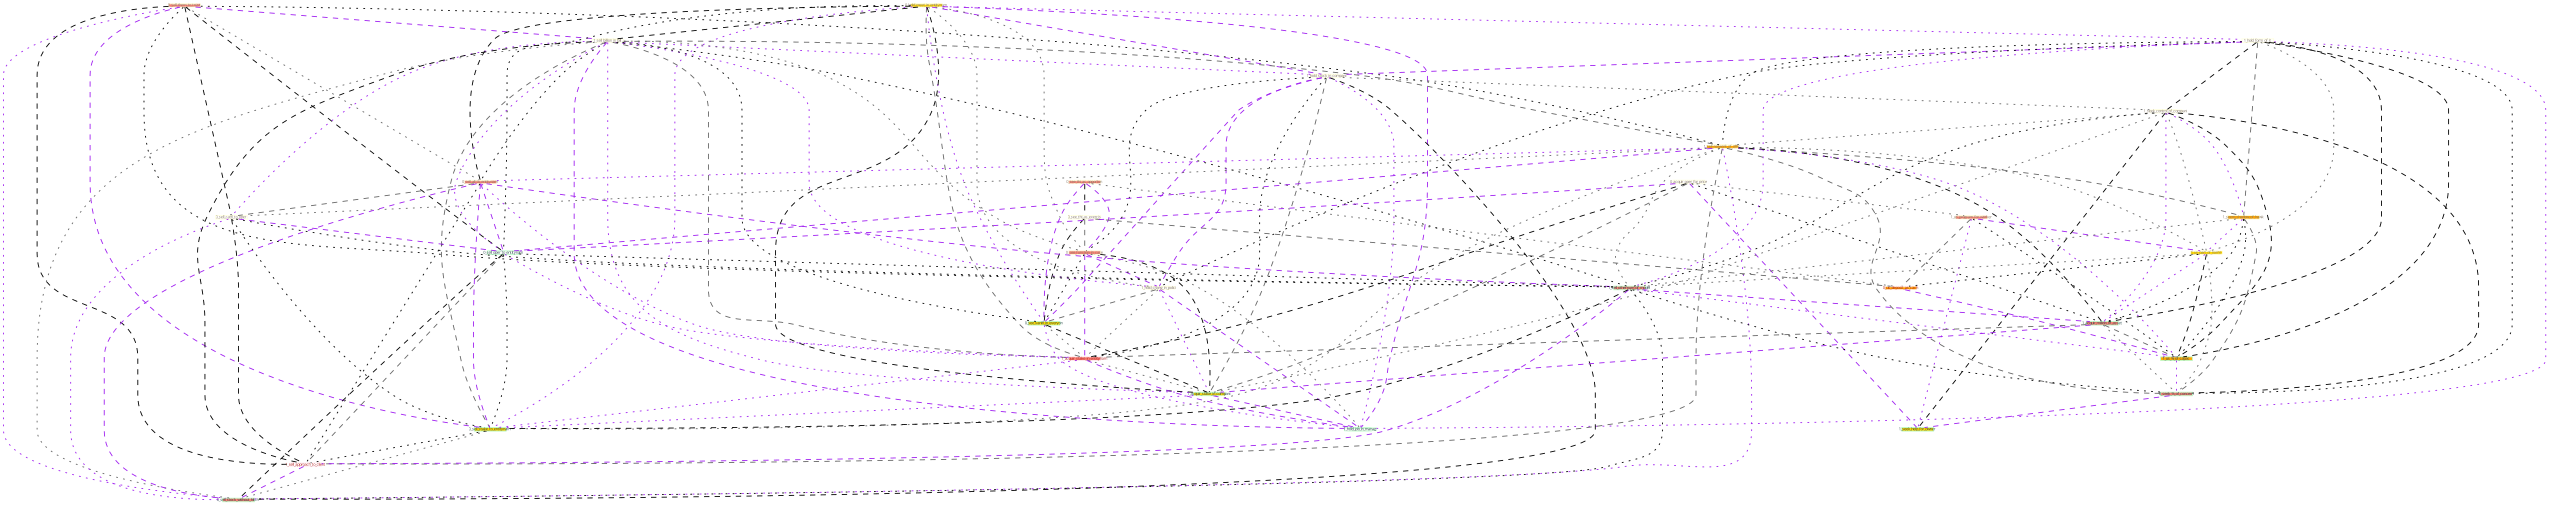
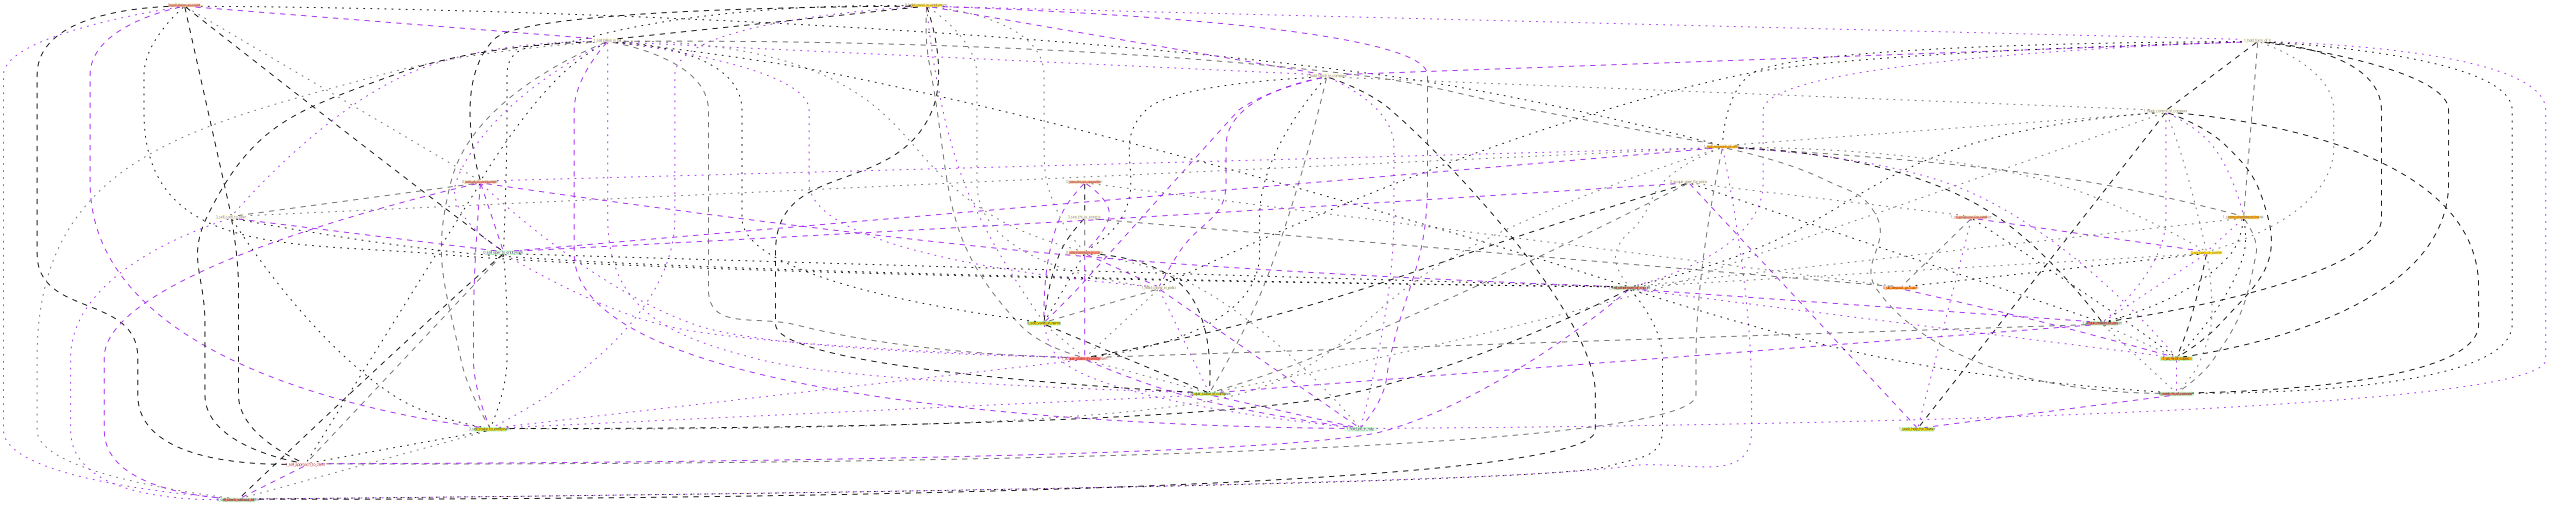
node "0_see_vaniti_in_everyon": label "0_see_vaniti_in_everyon" -> "0_see_vaniti_in_name"
edge "1_acquir_million_of_asset" -- "1_us_%_of_capac": style dashed -> dotted
node "1_hold_job_in_manag": label "1_hold_job_in_manag" -> "1_hold_job_in_help"
